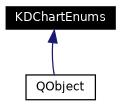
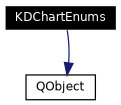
edge "QObject" -> "KDChartEnums": reversed
